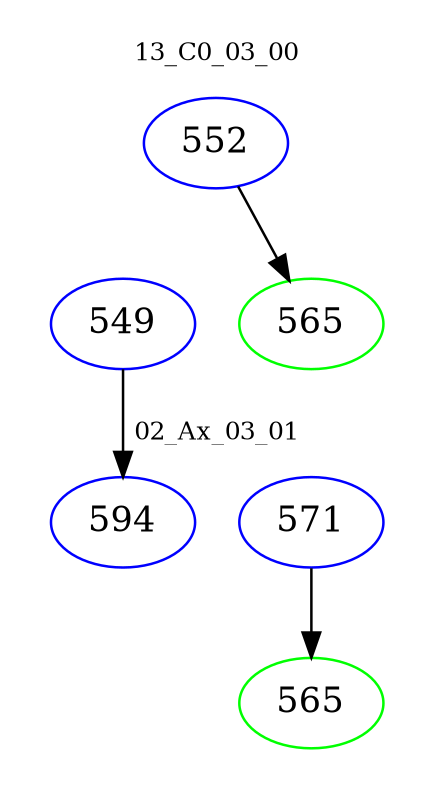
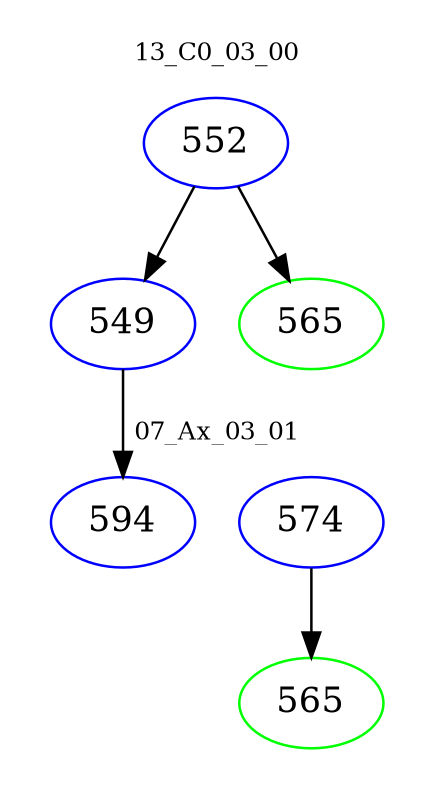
edge "552" -> "549": added
cluster "02_Ax_03_01": label "02_Ax_03_01" -> "07_Ax_03_01"
node "571": label "571" -> "574"
